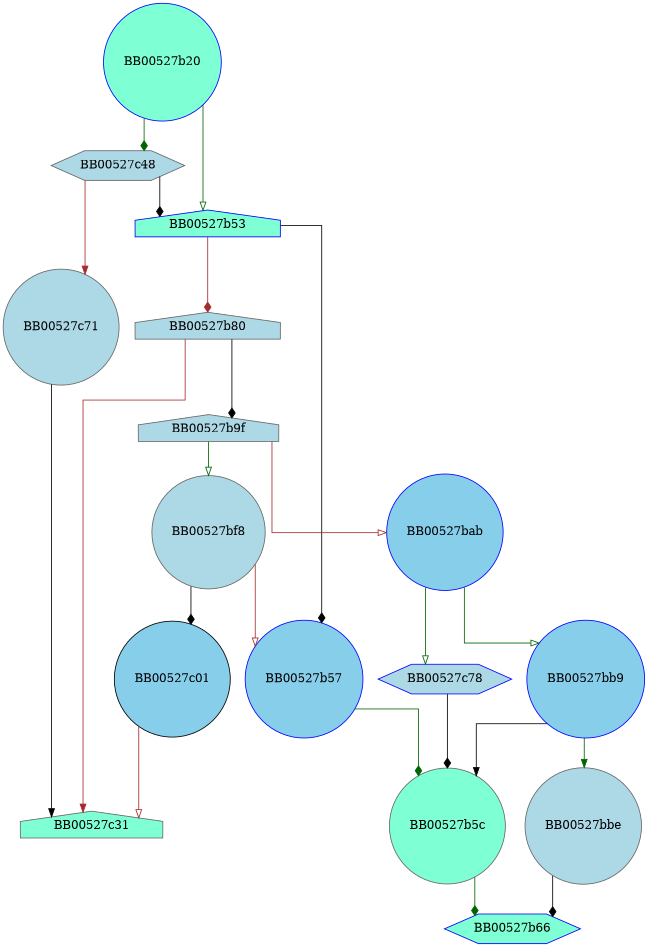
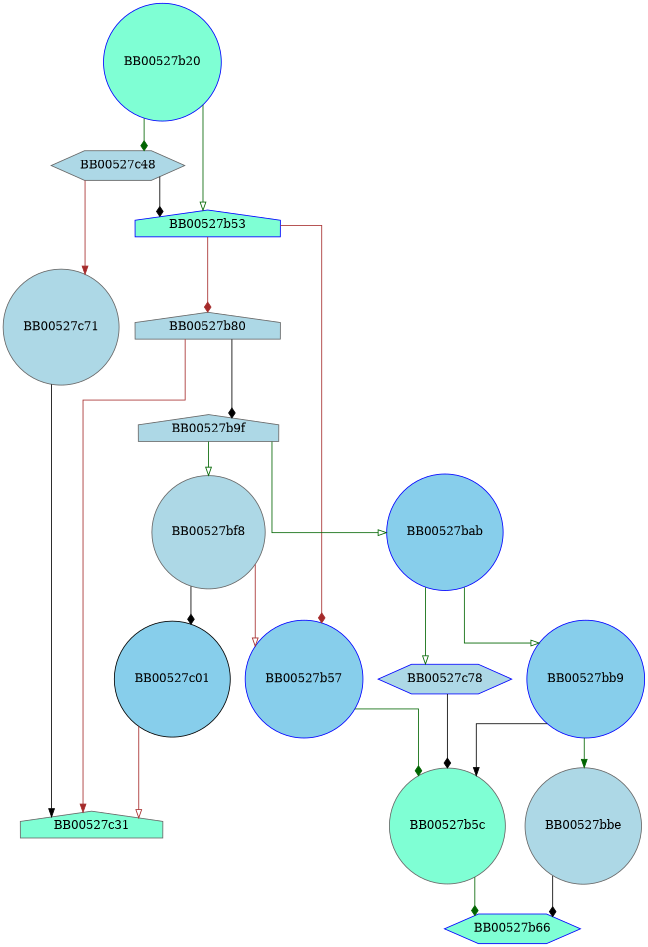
edge "BB00527b53" -> "BB00527b57": color black -> brown
edge "BB00527b9f" -> "BB00527bab": color brown -> darkgreen
